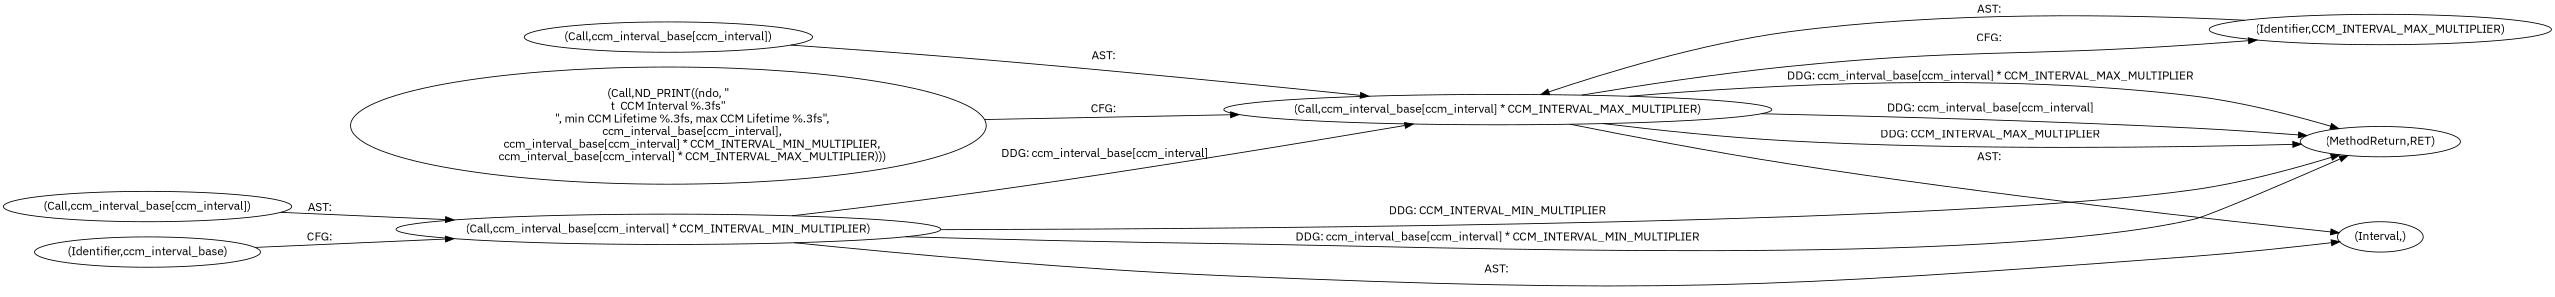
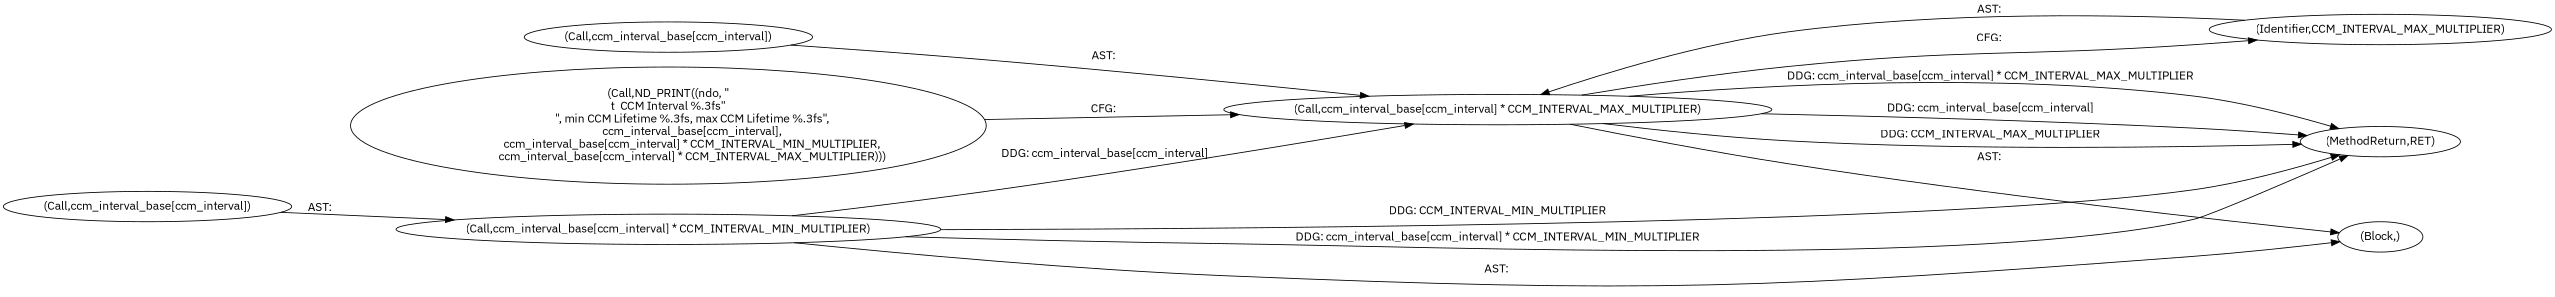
node "(Interval,)": label "(Interval,)" -> "(Block,)"
node "(Identifier,ccm_interval_base)": removed
